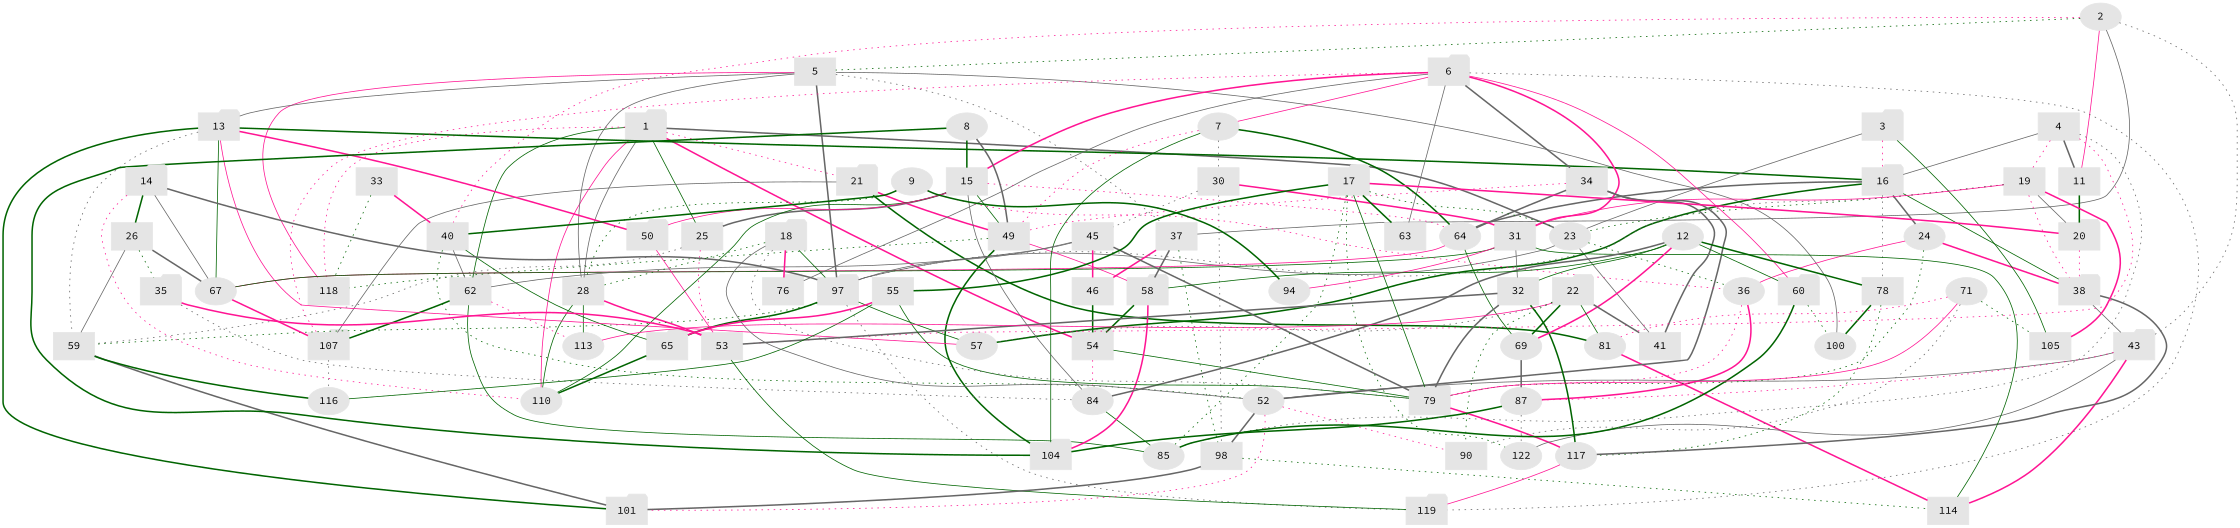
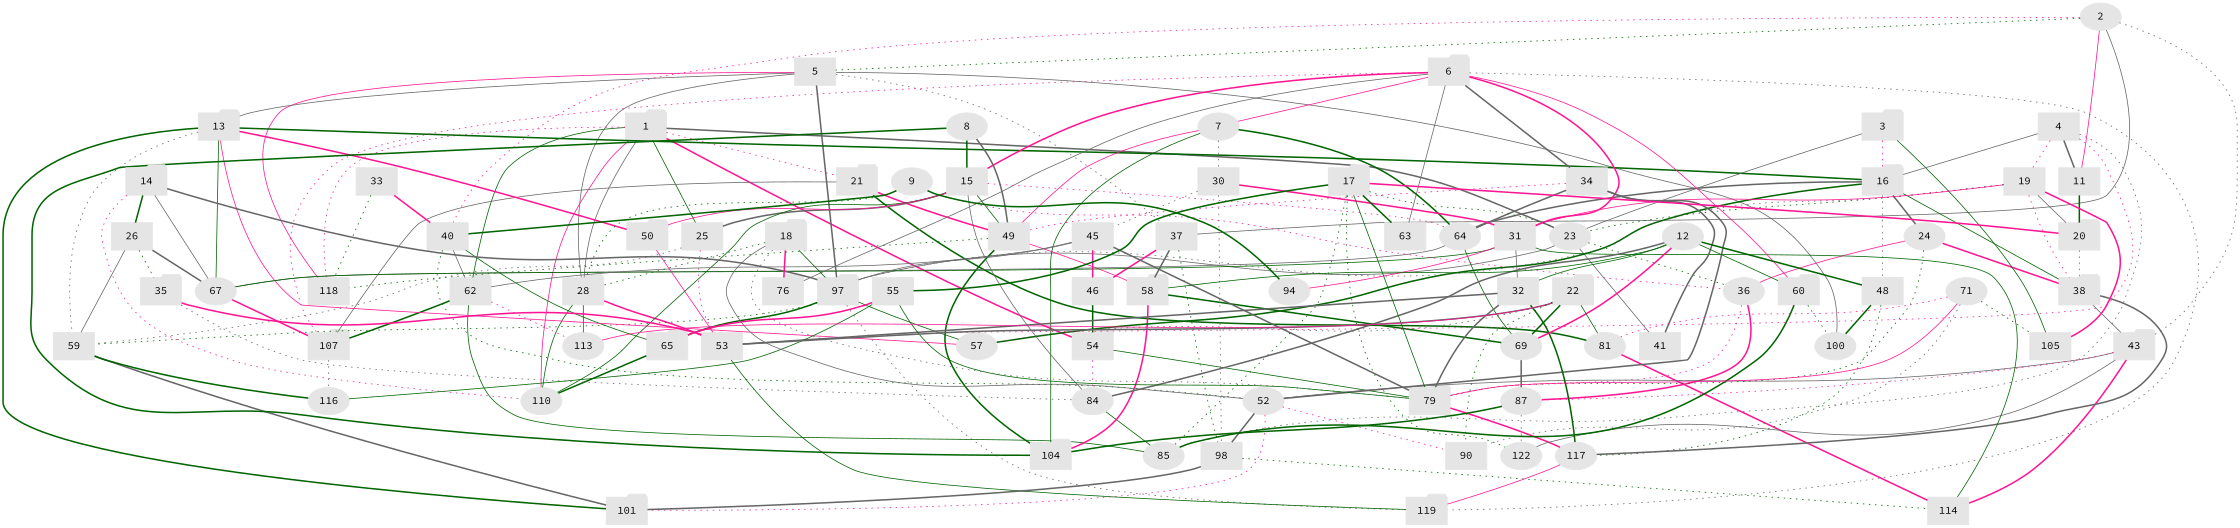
edge "7" -- "49": style dotted -> solid
edge "64" -- "67": color deeppink -> gray40
node "78": label "78" -> "48"
edge "58" -- "54": now "58" -- "69"
edge "22" -- "41": now "22" -- "53"
